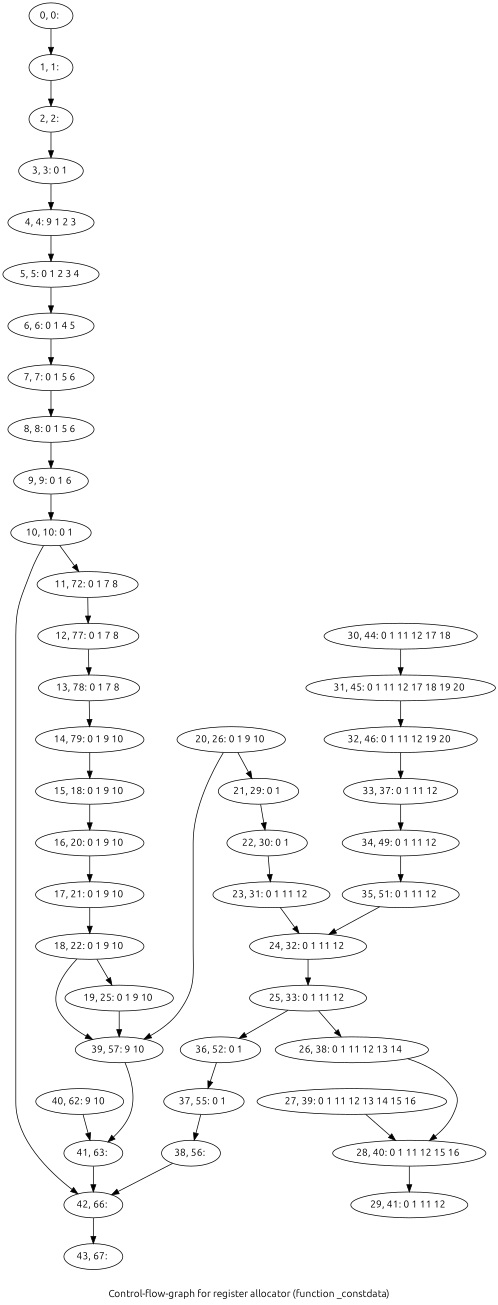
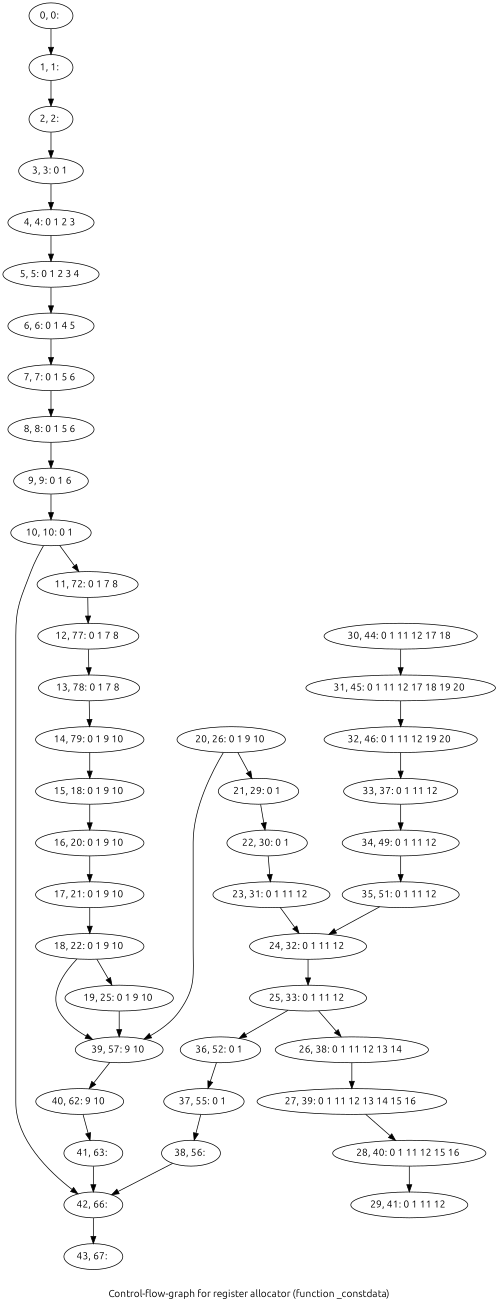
node "4, 4: 9 1 2 3": label "4, 4: 9 1 2 3" -> "4, 4: 0 1 2 3"
edge "26, 38: 0 1 11 12 13 14" -> "28, 40: 0 1 11 12 15 16": now "26, 38: 0 1 11 12 13 14" -> "27, 39: 0 1 11 12 13 14 15 16"
edge "39, 57: 9 10" -> "41, 63:": now "39, 57: 9 10" -> "40, 62: 9 10"
